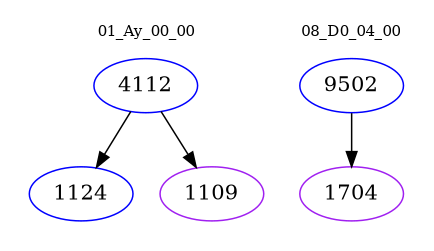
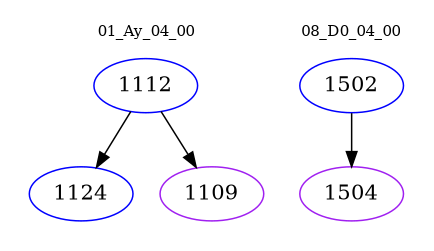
cluster "01_Ay_00_00": label "01_Ay_00_00" -> "01_Ay_04_00"
node "4112": label "4112" -> "1112"
node "9502": label "9502" -> "1502"
node "1704": label "1704" -> "1504"
